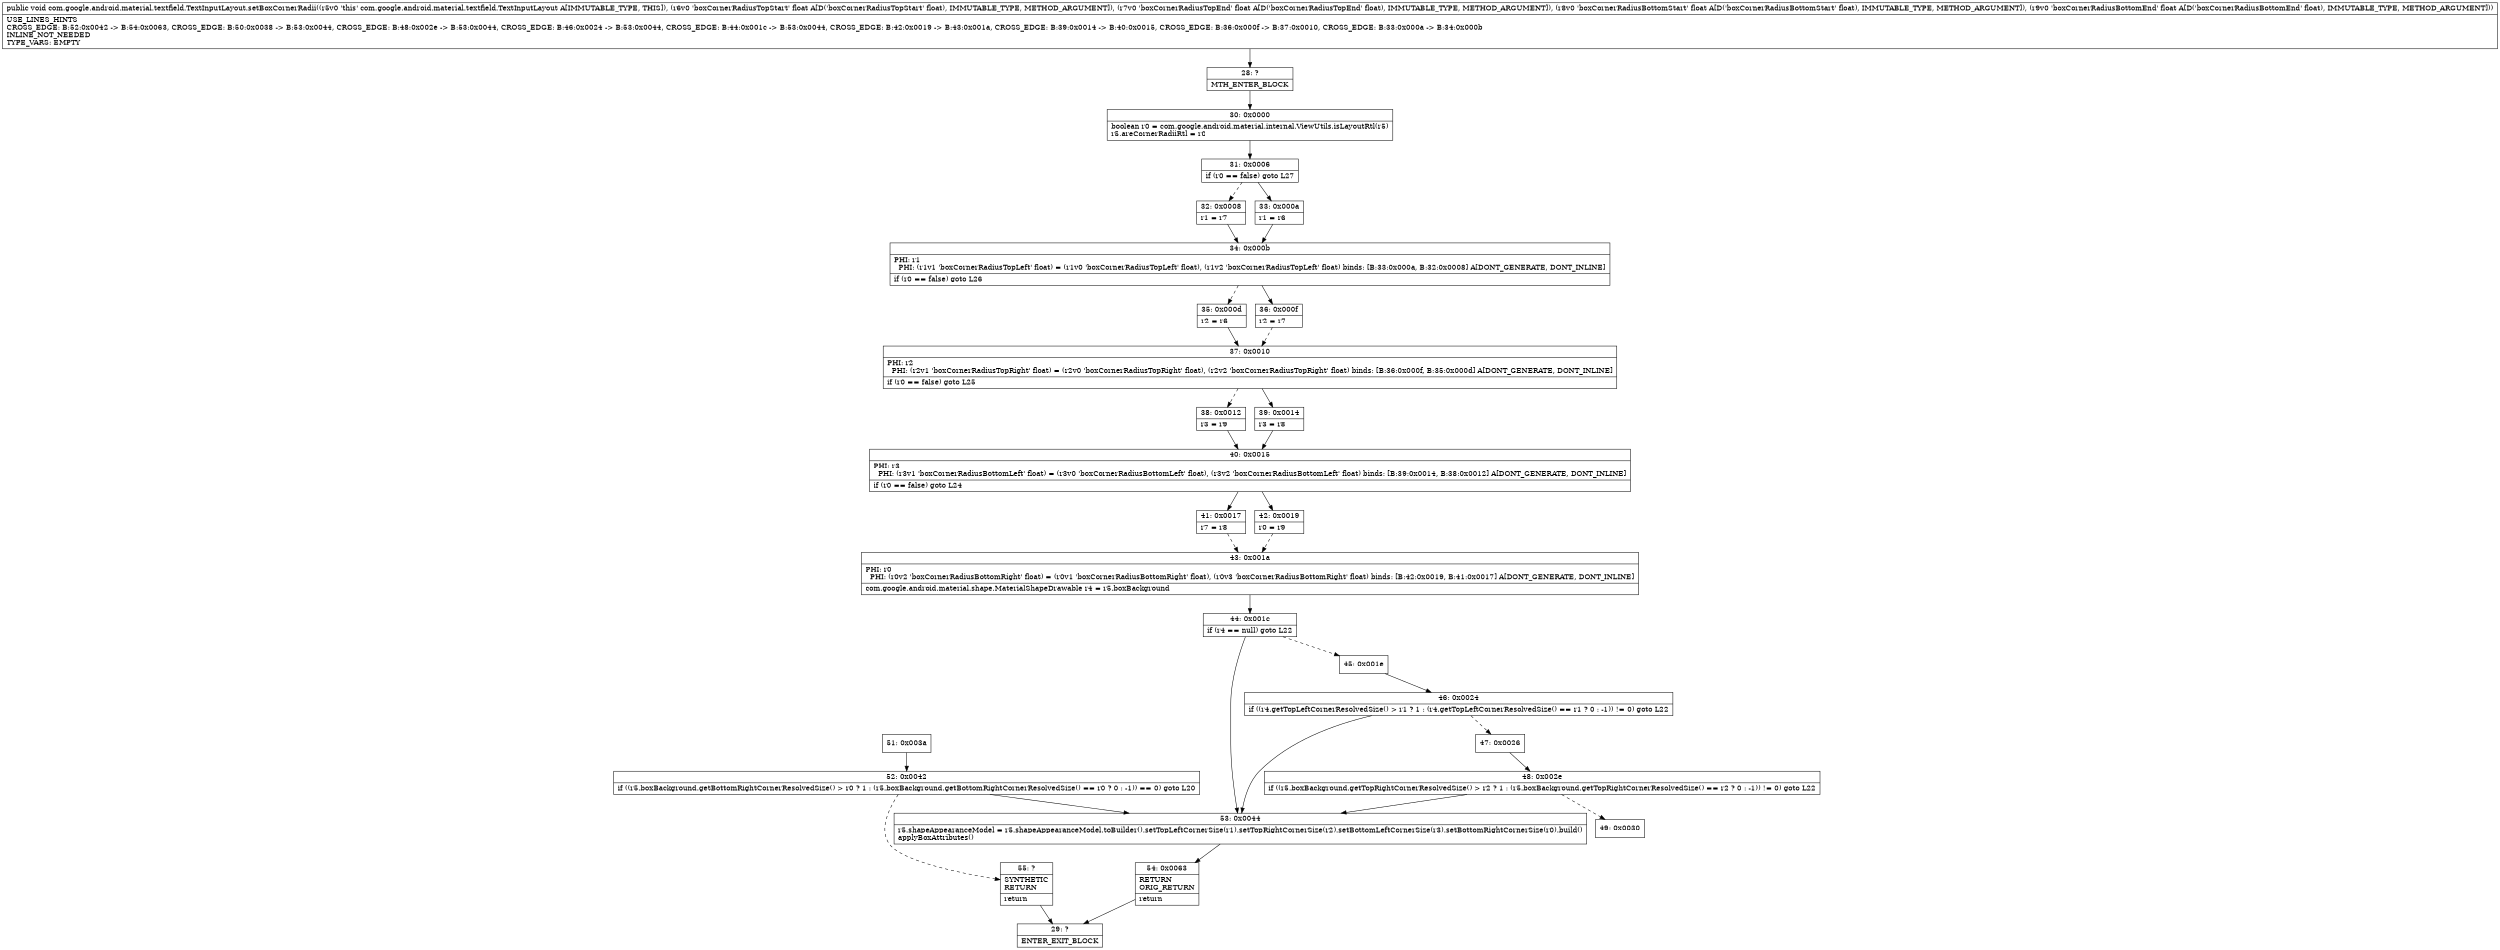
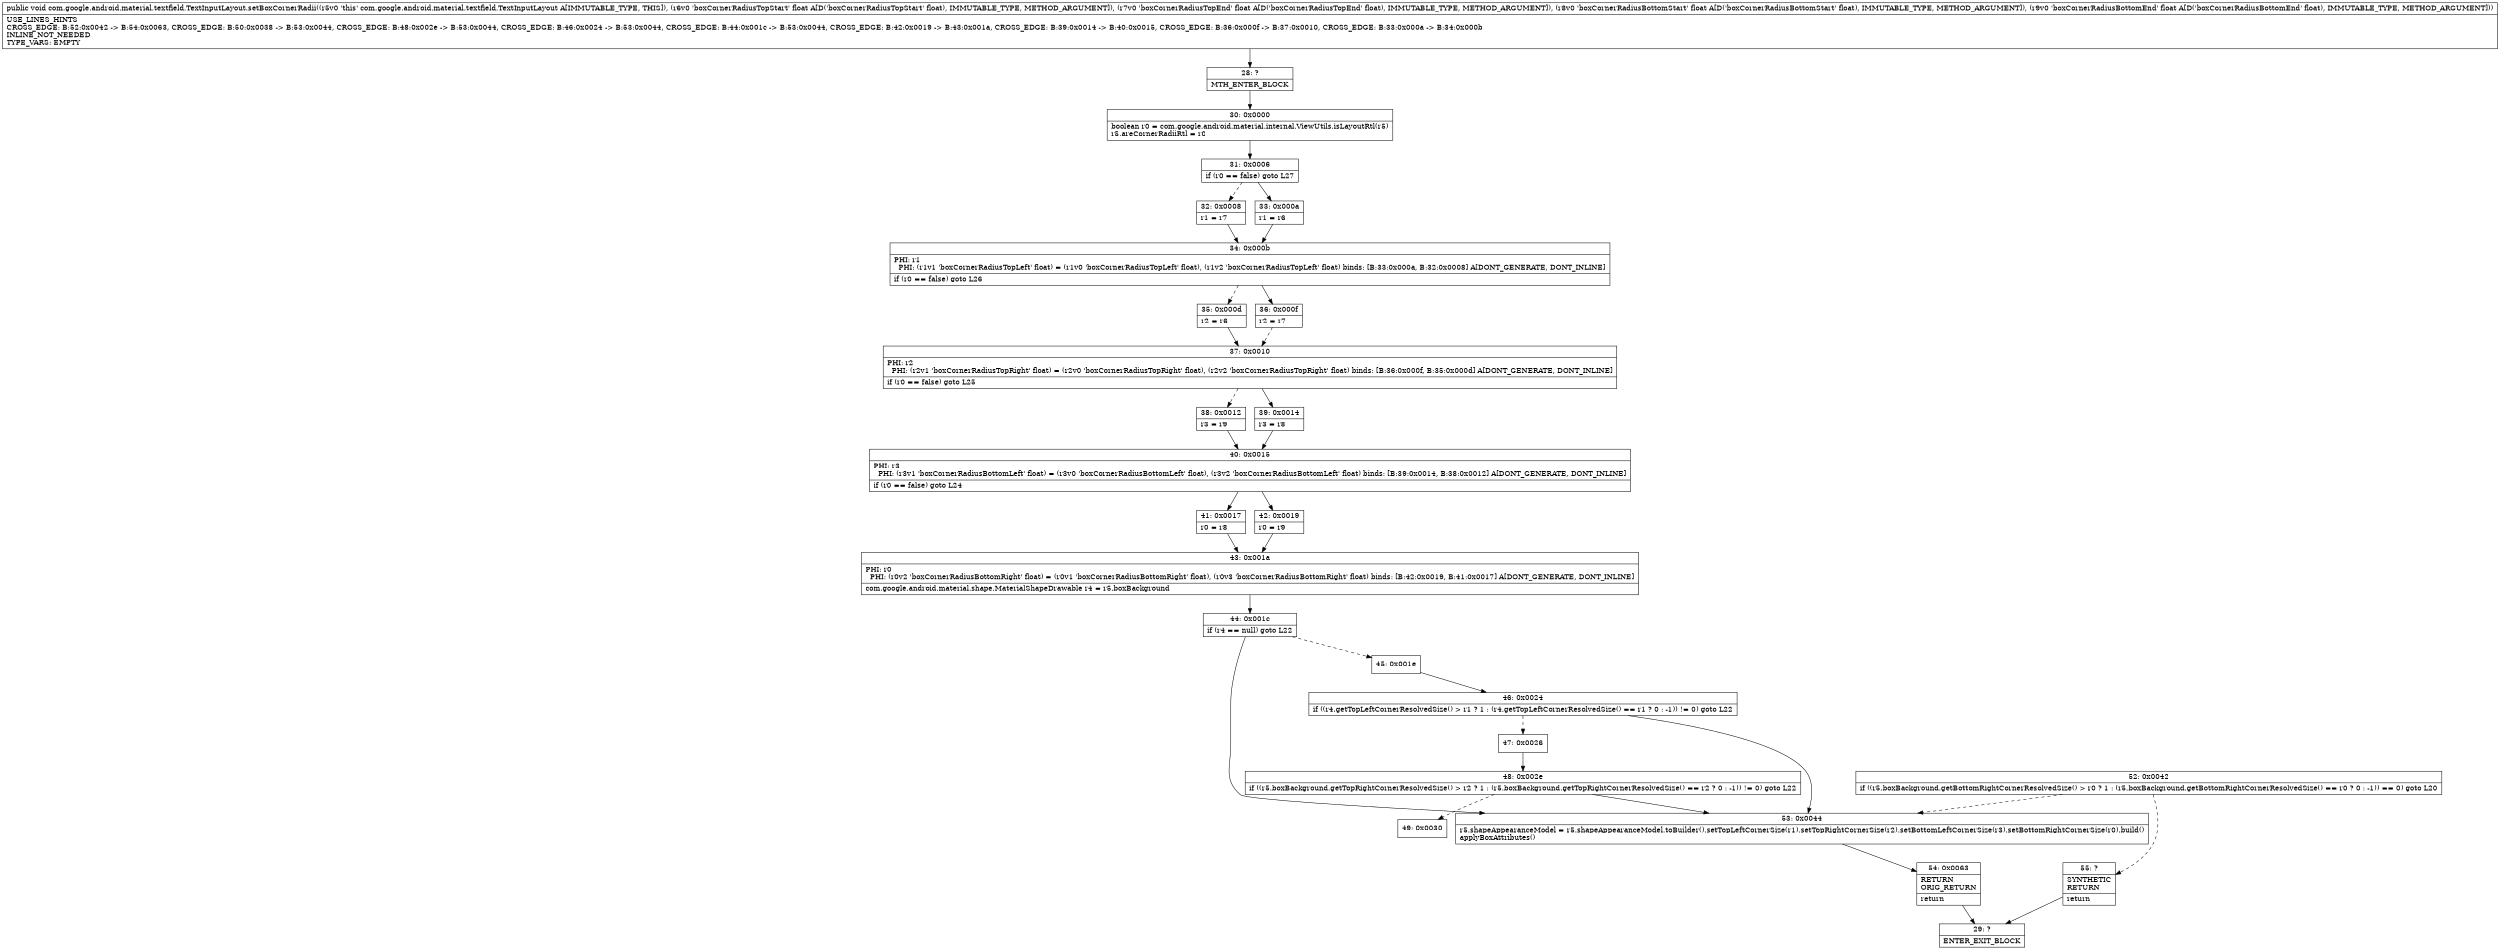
node "41: 0x0017": text "r7 = r8" -> "r0 = r8"
edge "41: 0x0017" -> "43: 0x001a": style dashed -> solid
edge "42: 0x0019" -> "43: 0x001a": style dashed -> solid
node "51: 0x003a": removed
edge "52: 0x0042" -> "53: 0x0044": style solid -> dashed
